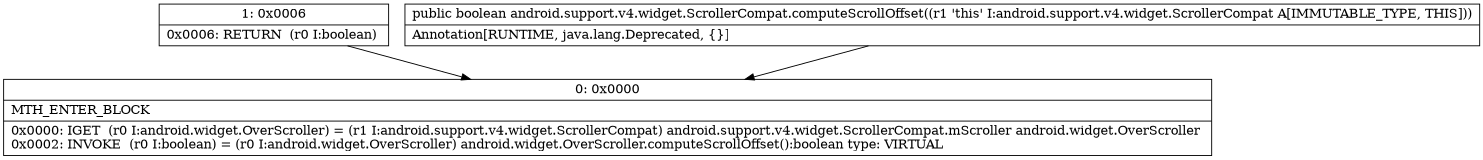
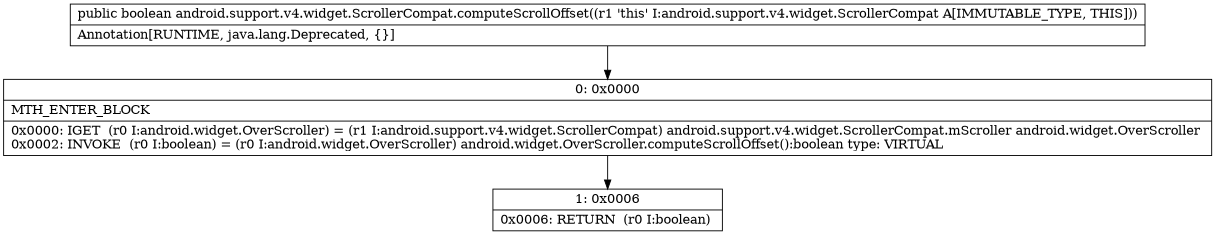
edge "1: 0x0006" -> "0: 0x0000": reversed
